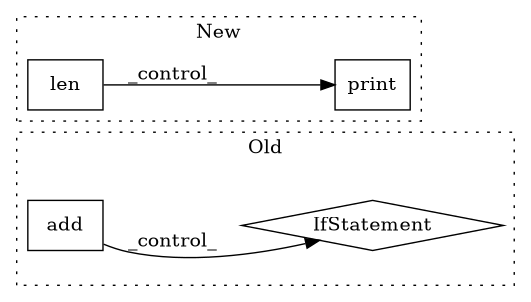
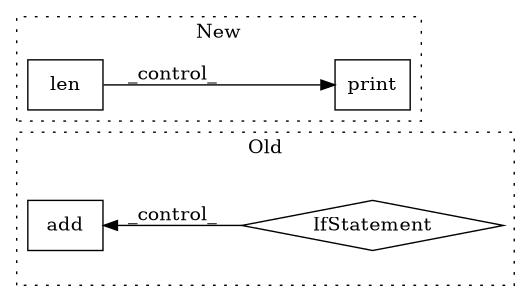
edge "add" -> "IfStatement": reversed
